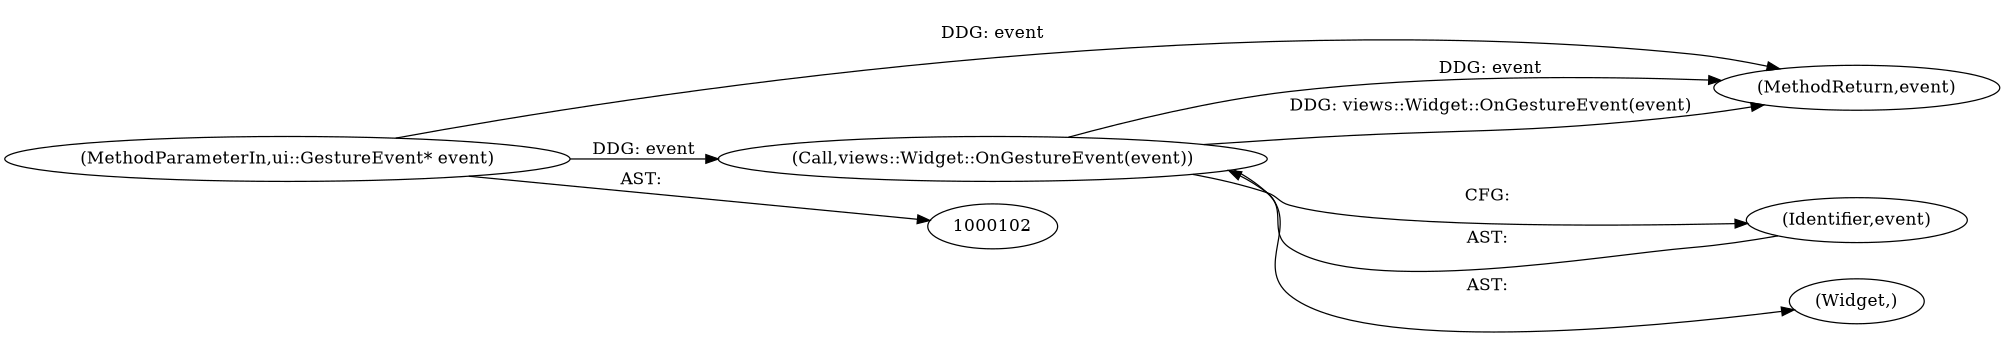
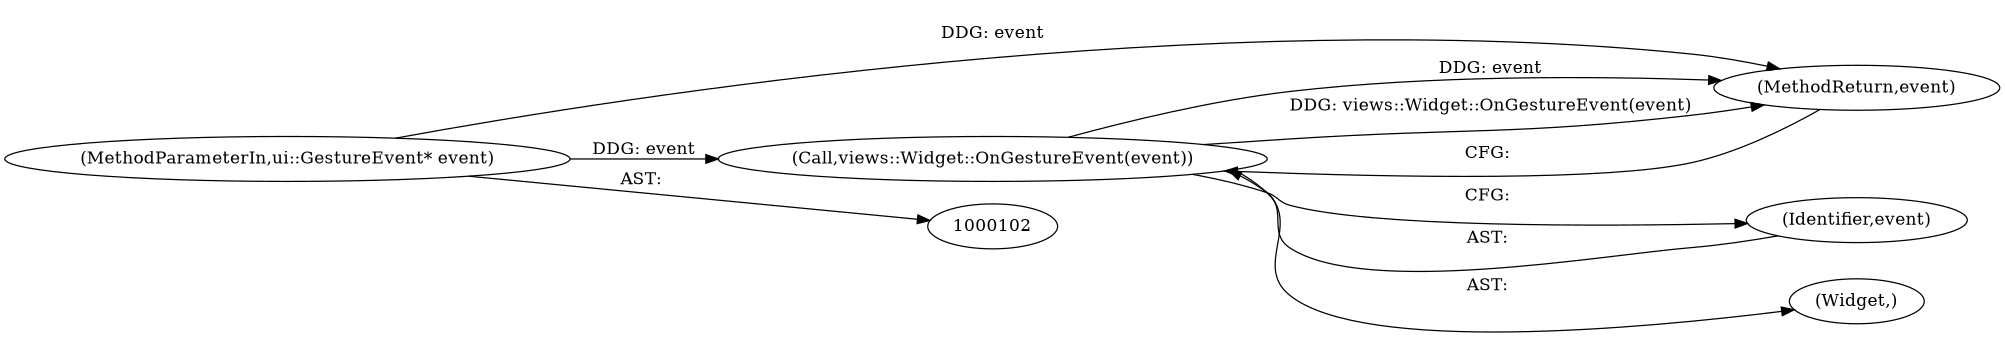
edge "(MethodReturn,event)" -> "(Call,views::Widget::OnGestureEvent(event))": added, label "CFG:"
